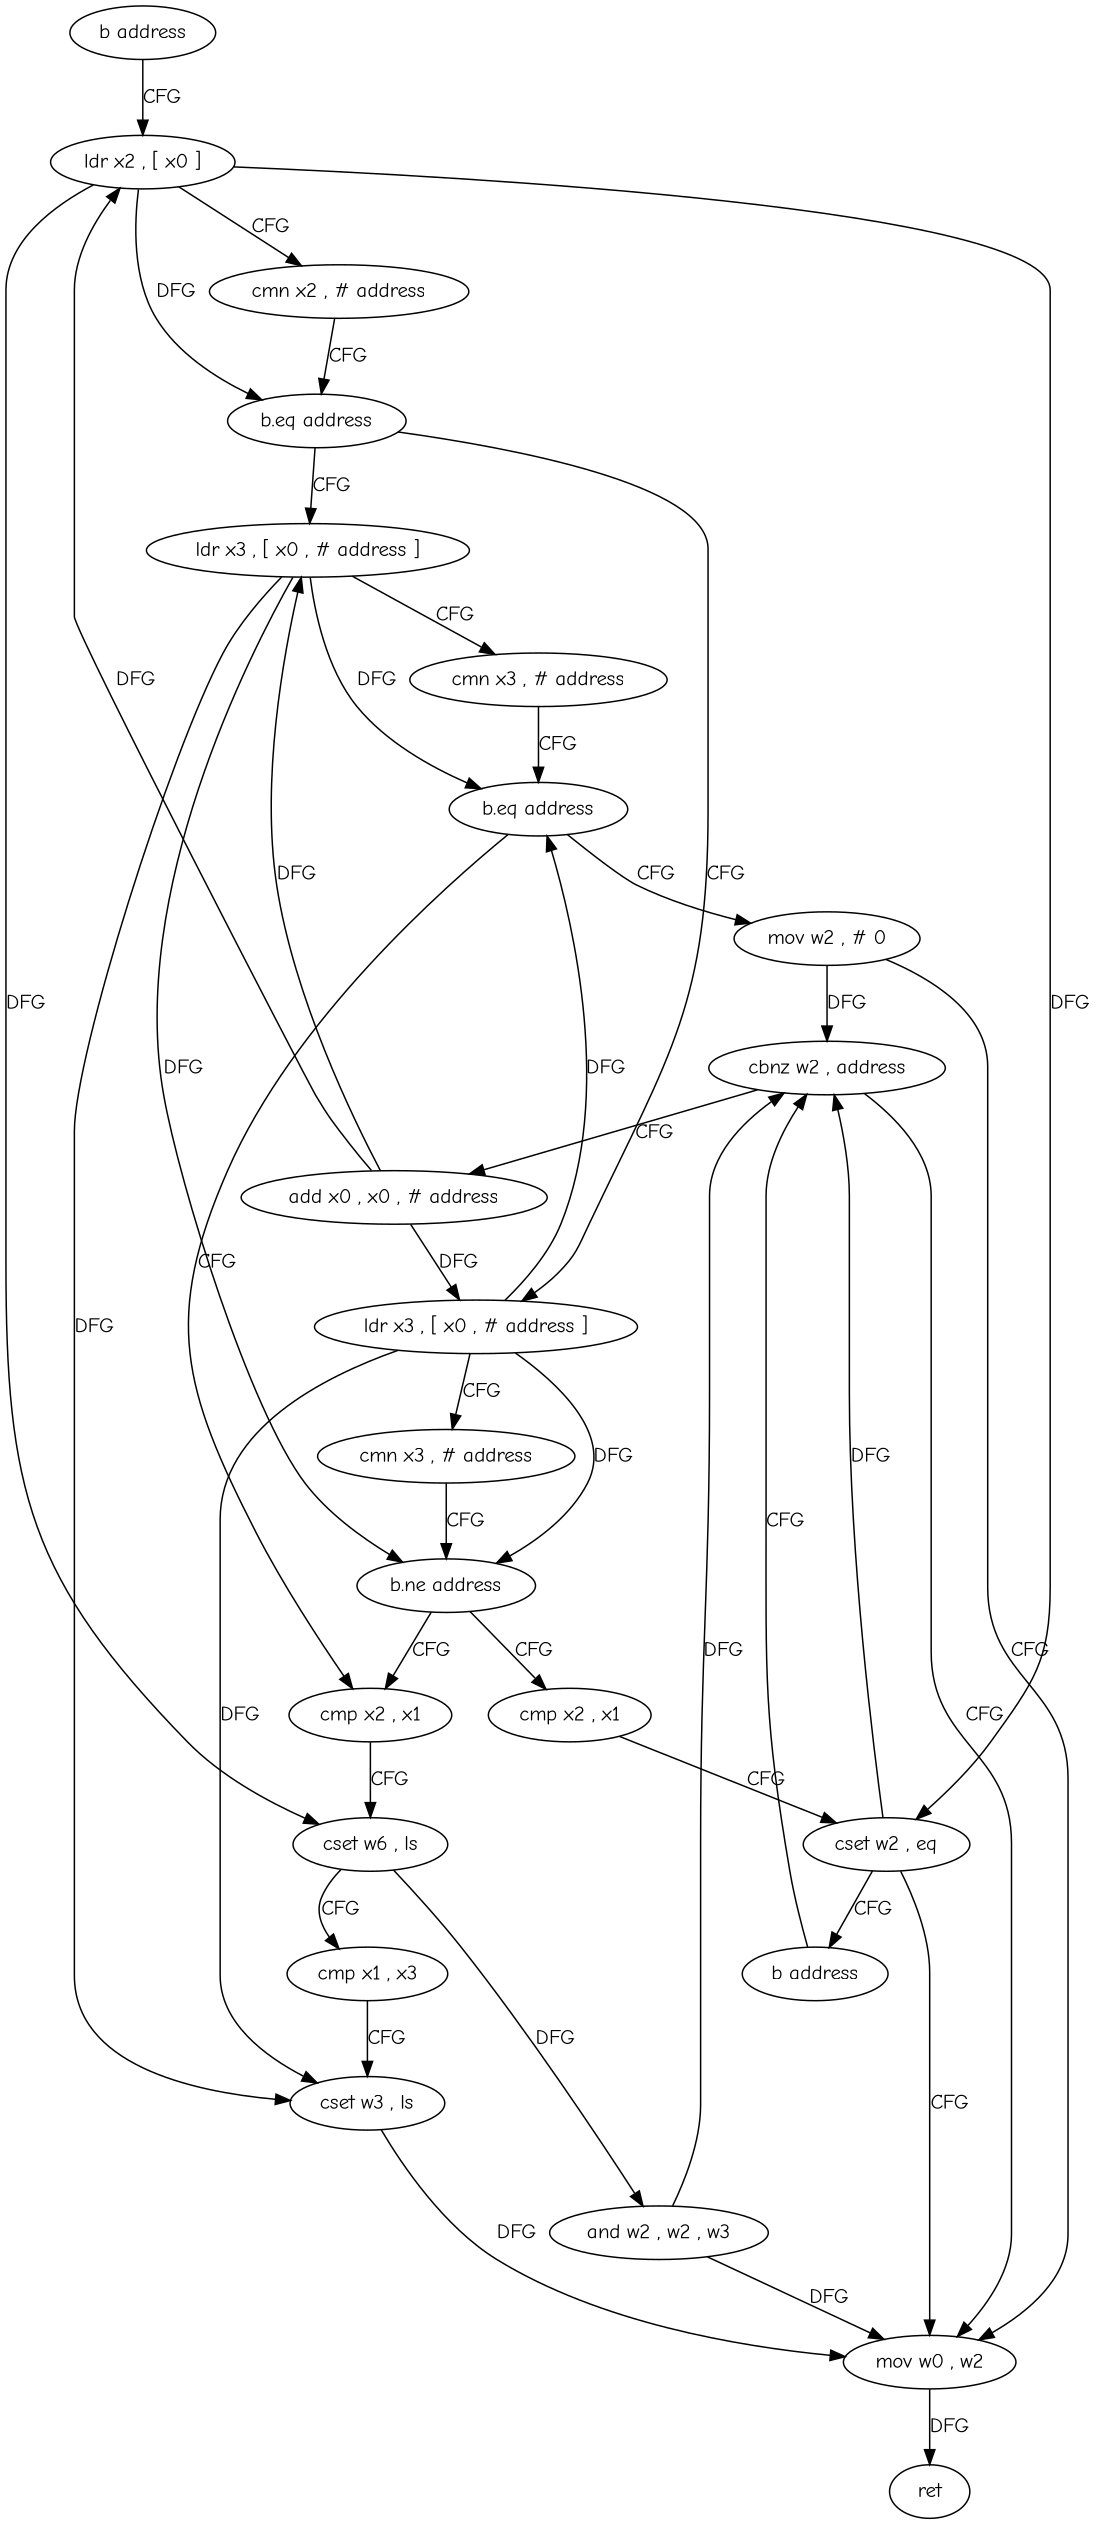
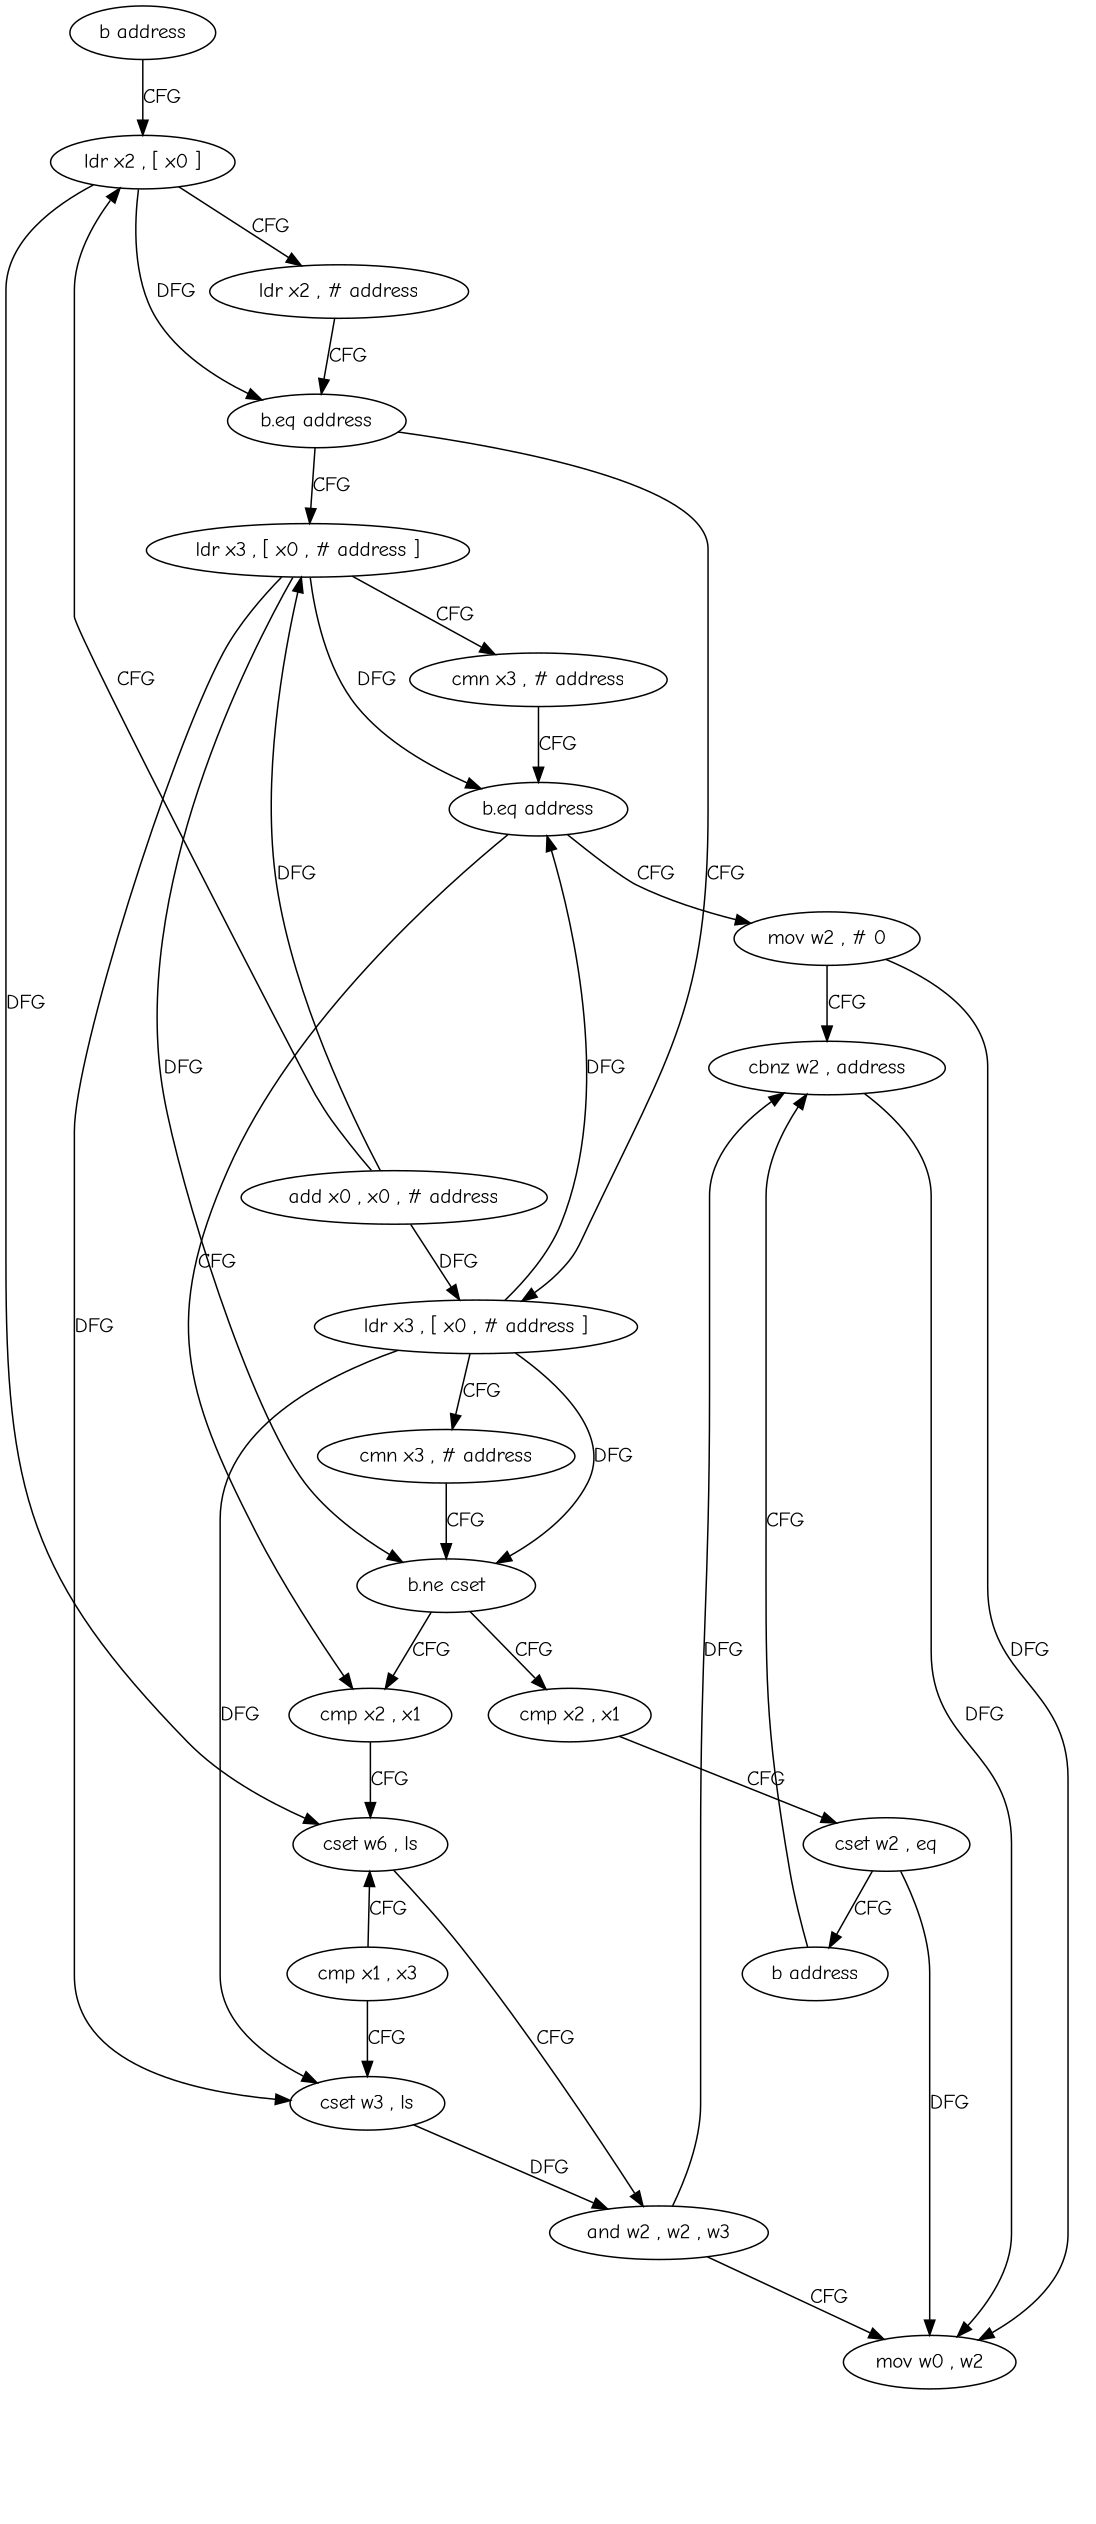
node "cmn x2 , # address": label "cmn x2 , # address" -> "ldr x2 , # address"
edge "ldr x2 , [ x0 ]" -> "cset w2 , eq": removed, label "DFG"
edge "add x0 , x0 , # address" -> "ldr x2 , [ x0 ]": label "DFG" -> "CFG"
edge "mov w2 , # 0" -> "cbnz w2 , address": label "DFG" -> "CFG"
edge "cbnz w2 , address" -> "add x0 , x0 , # address": removed, label "CFG"
edge "cset w2 , eq" -> "cbnz w2 , address": removed, label "DFG"
node "b.ne address": label "b.ne address" -> "b.ne cset"
edge "mov w2 , # 0" -> "mov w0 , w2": label "CFG" -> "DFG"
edge "cbnz w2 , address" -> "mov w0 , w2": label "CFG" -> "DFG"
edge "cset w6 , ls" -> "cmp x1 , x3": reversed
edge "cset w6 , ls" -> "and w2 , w2 , w3": label "DFG" -> "CFG"
edge "cset w2 , eq" -> "mov w0 , w2": label "CFG" -> "DFG"
edge "and w2 , w2 , w3" -> "mov w0 , w2": label "DFG" -> "CFG"
edge "cset w3 , ls" -> "mov w0 , w2": now "cset w3 , ls" -> "and w2 , w2 , w3"
node "ret": removed
